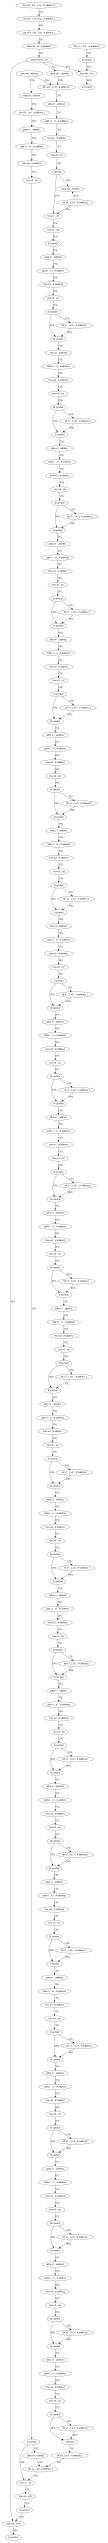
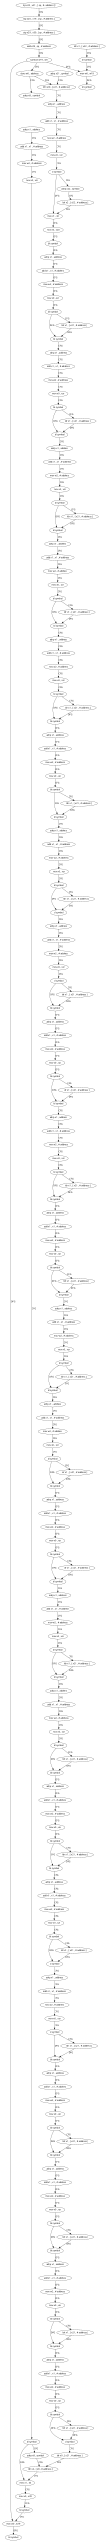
edge "symbol w19 , w0" -> "adrp x21 , symbol": now "symbol w19 , w0" -> "cbnz w0 , address"
node "ldr x20 , [ x8 , # address ]": removed
edge "ldr x2 , [ x22 , # address ]" -> "adrp x22 , symbol": reversed
